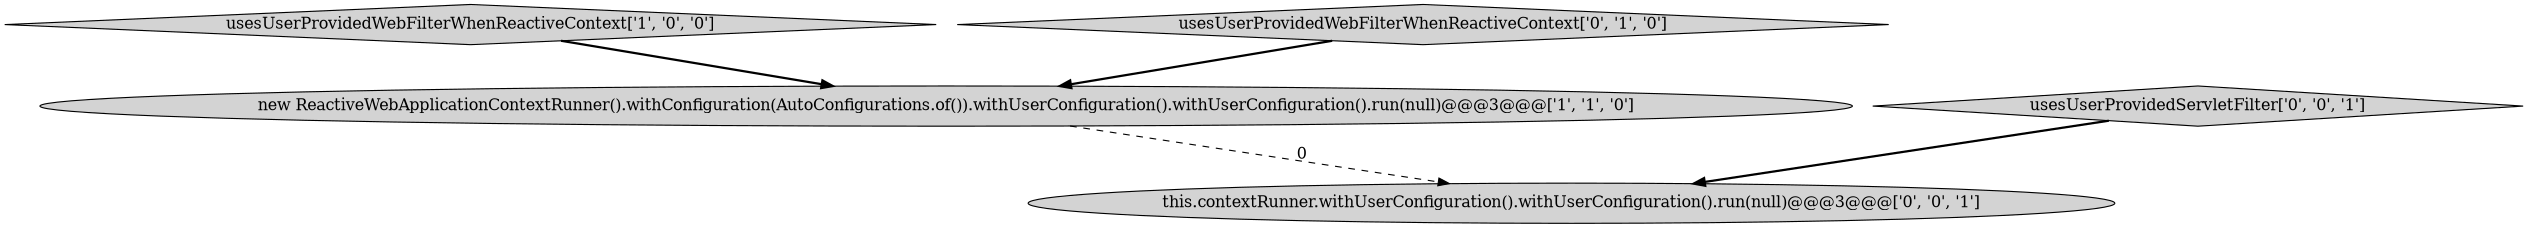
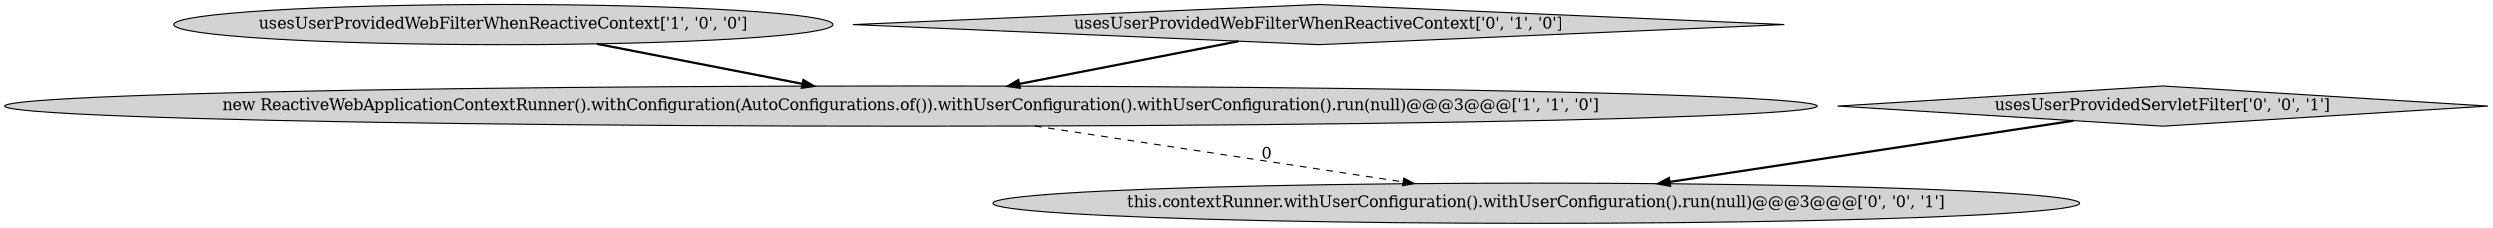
node "usesUserProvidedWebFilterWhenReactiveContext['1', '0', '0']": shape diamond -> ellipse
